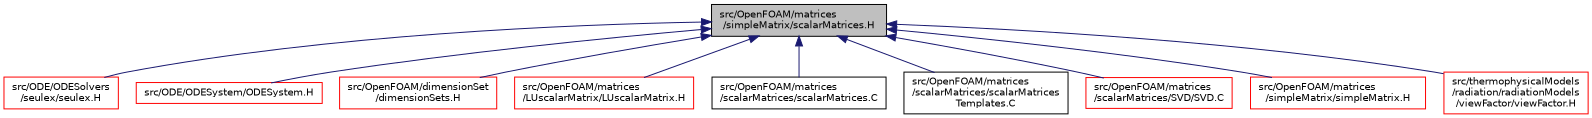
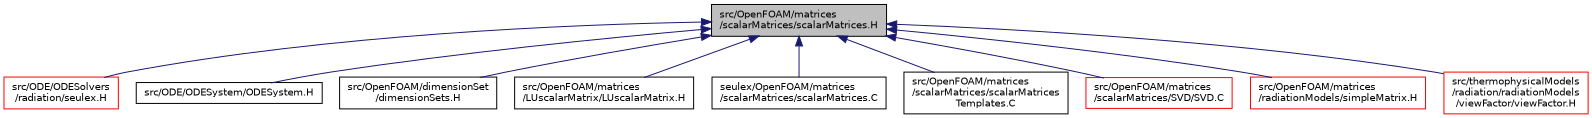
node "src/OpenFOAM/matrices /simpleMatrix/scalarMatrices.H": label "src/OpenFOAM/matrices /simpleMatrix/scalarMatrices.H" -> "src/OpenFOAM/matrices /scalarMatrices/scalarMatrices.H"
node "src/ODE/ODESolvers /seulex/seulex.H": label "src/ODE/ODESolvers /seulex/seulex.H" -> "src/ODE/ODESolvers /radiation/seulex.H"
node "src/ODE/ODESystem/ODESystem.H": color red -> black
node "src/OpenFOAM/dimensionSet /dimensionSets.H": color red -> black
node "src/OpenFOAM/matrices /LUscalarMatrix/LUscalarMatrix.H": color red -> black
node "src/OpenFOAM/matrices /scalarMatrices/scalarMatrices.C": label "src/OpenFOAM/matrices /scalarMatrices/scalarMatrices.C" -> "seulex/OpenFOAM/matrices /scalarMatrices/scalarMatrices.C"
node "src/OpenFOAM/matrices /simpleMatrix/simpleMatrix.H": label "src/OpenFOAM/matrices /simpleMatrix/simpleMatrix.H" -> "src/OpenFOAM/matrices /radiationModels/simpleMatrix.H"
